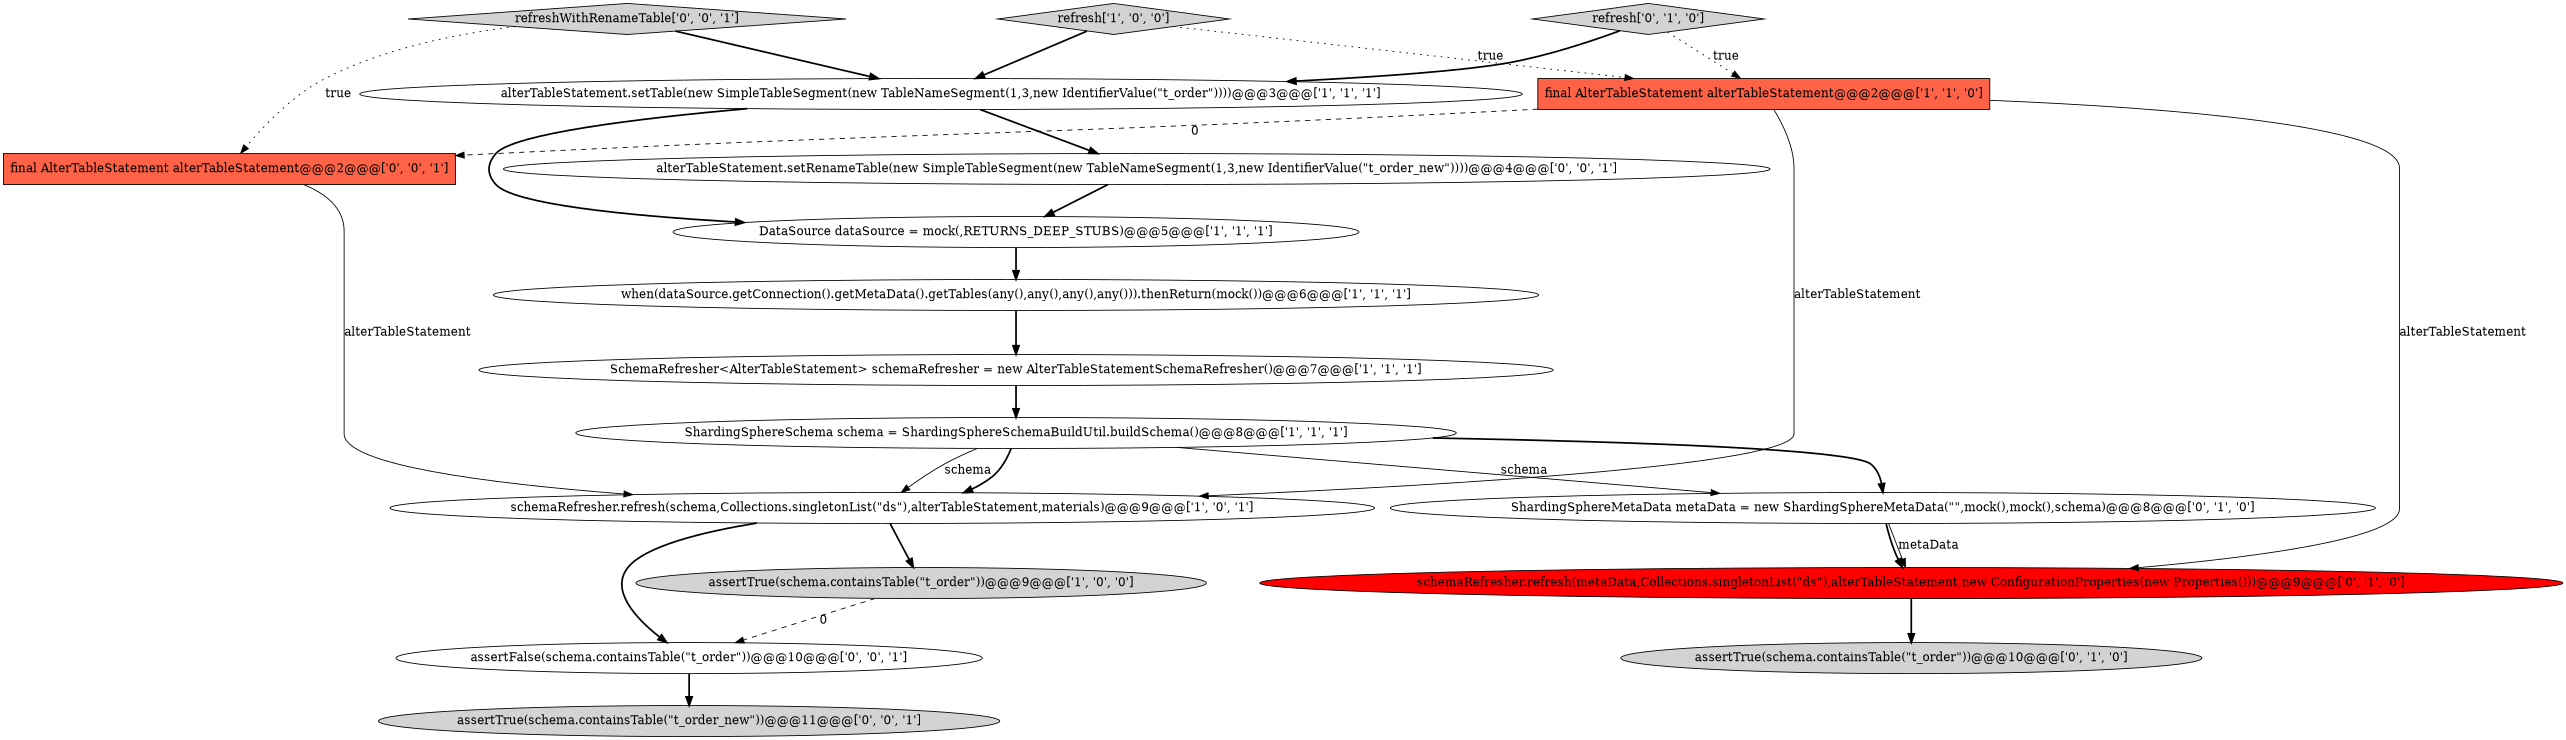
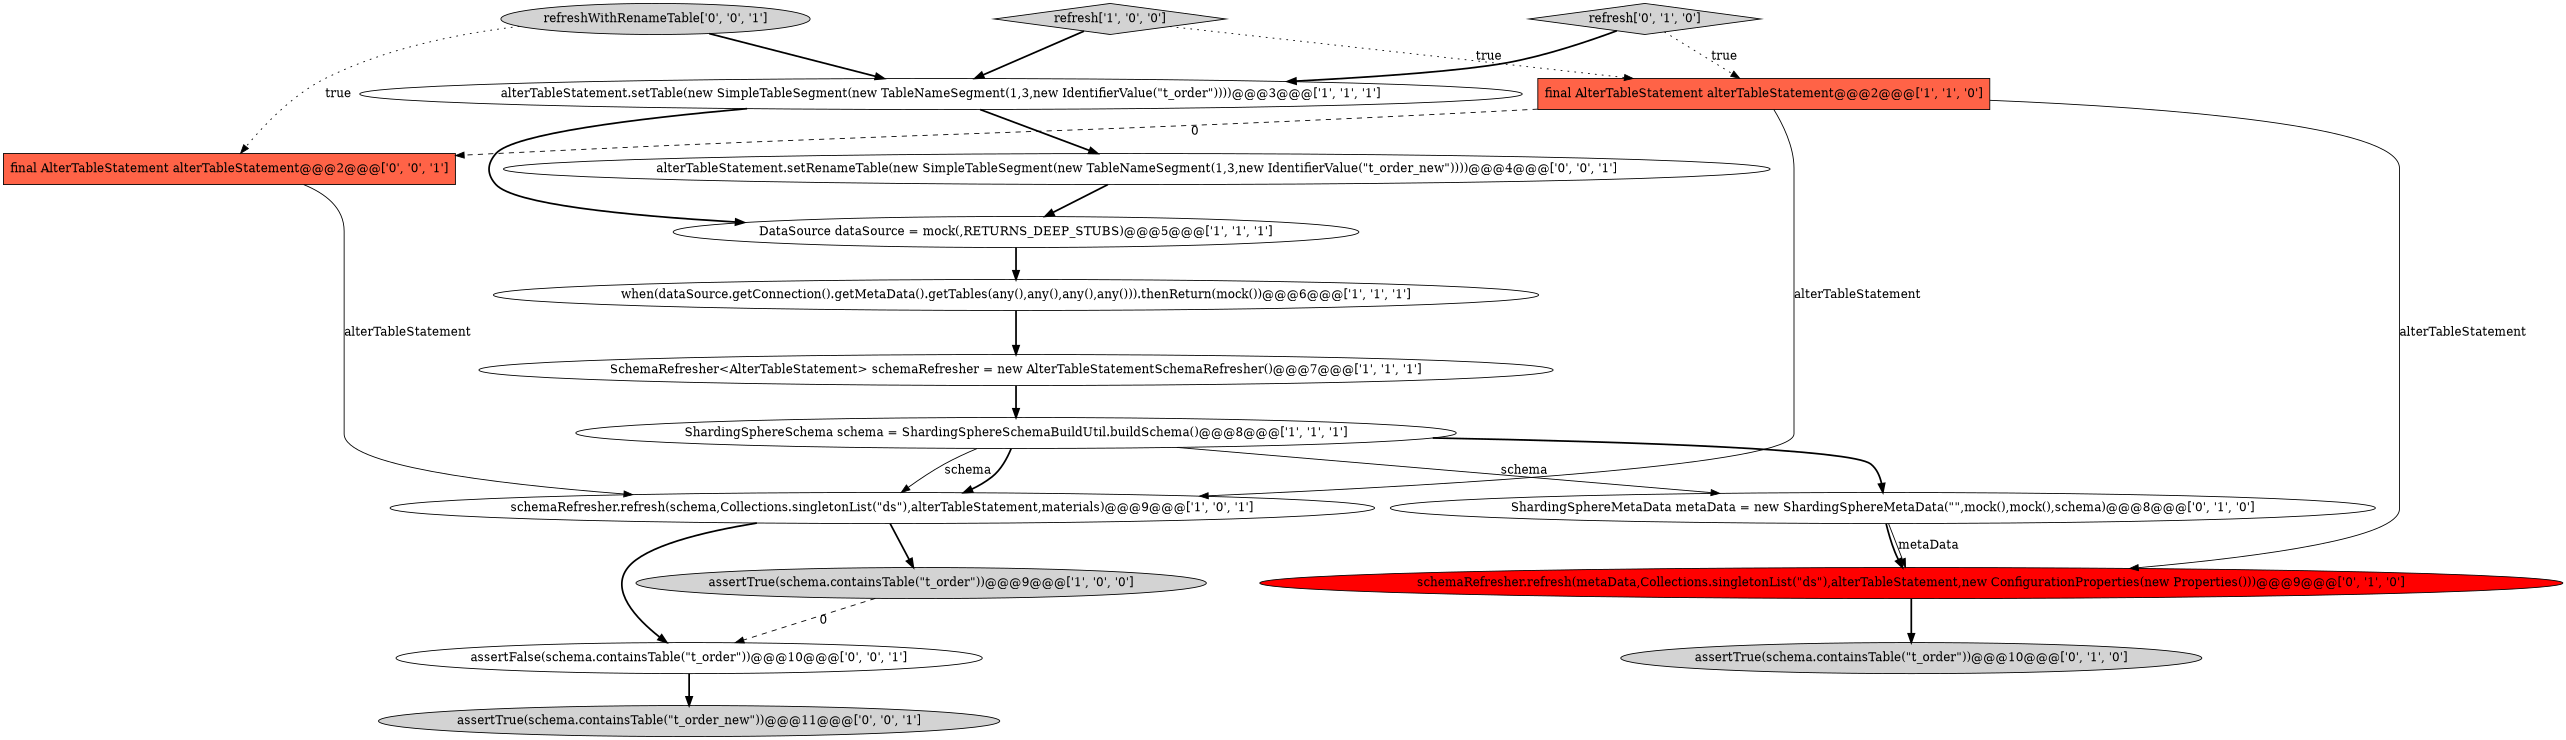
node "refreshWithRenameTable['0', '0', '1']": shape diamond -> ellipse
